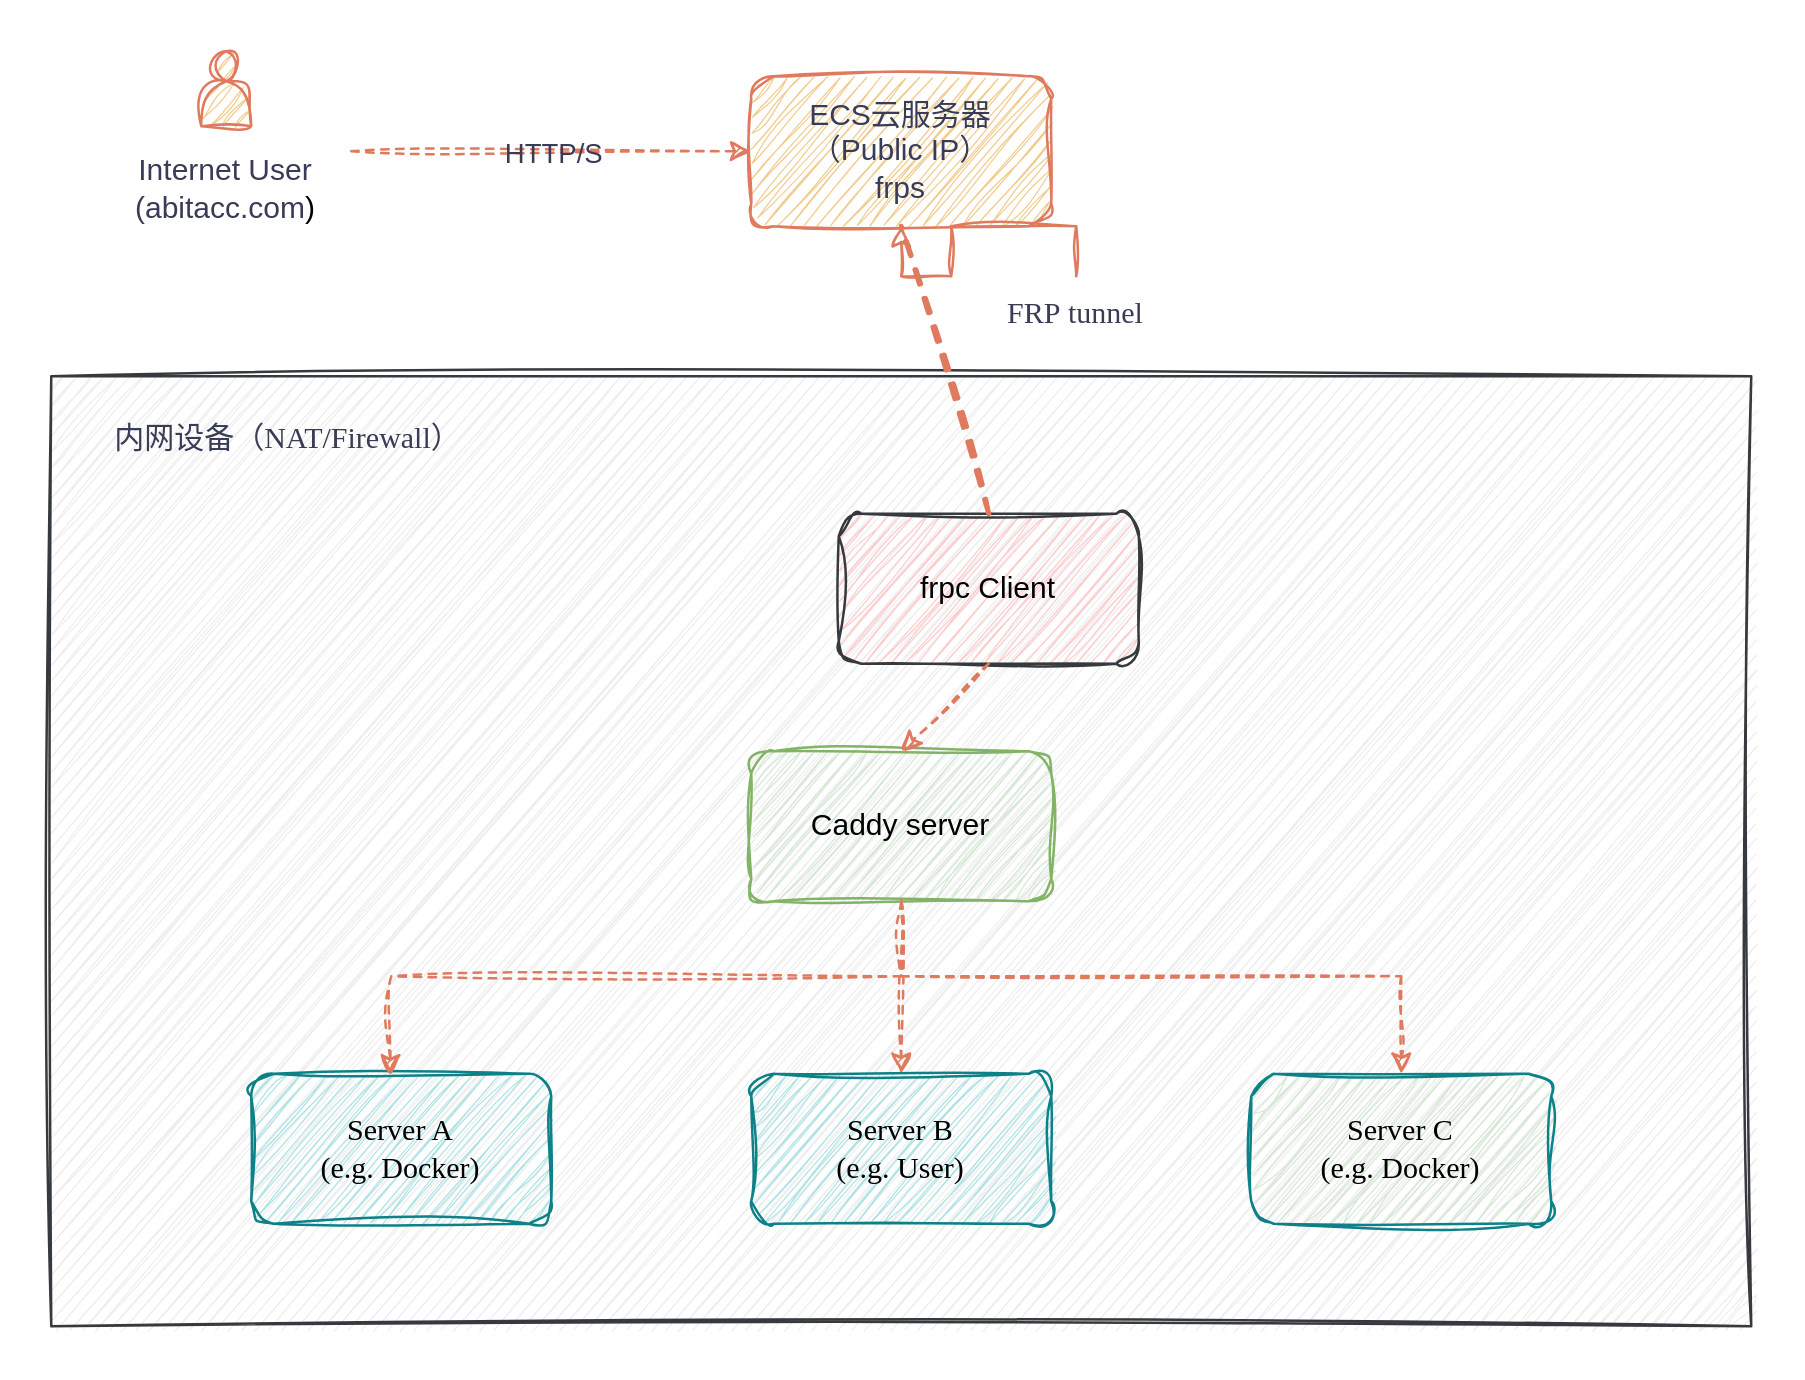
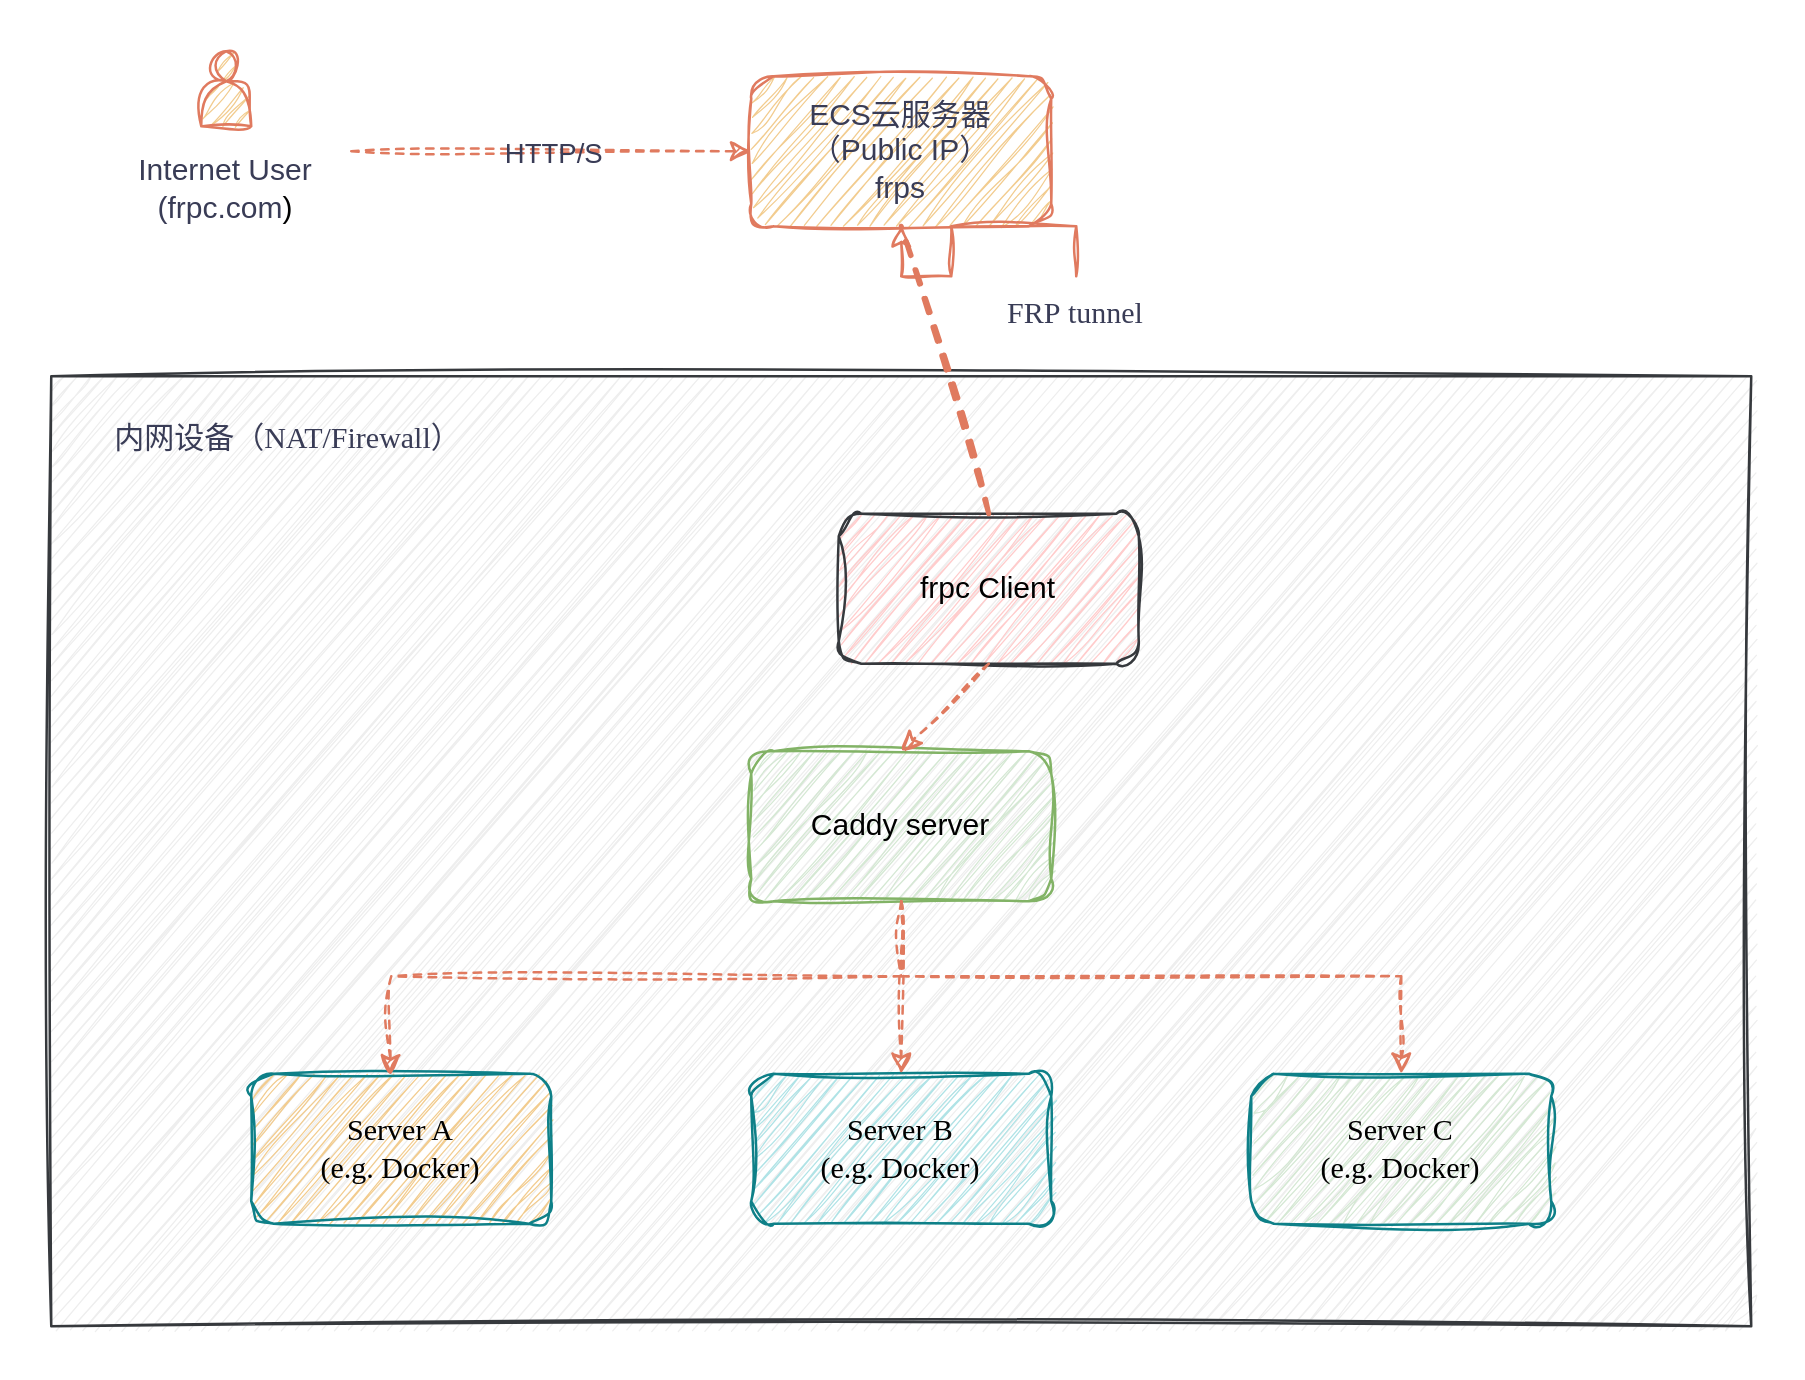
node "Internet User (abitacc.com)": label "Internet User (abitacc.com)" -> "Internet User (frpc.com)"
node "Server A (e.g. Docker)": fillcolor #b0e3e6 -> #f2cc8f
node "Server B (e.g. User)": label "Server B (e.g. User)" -> "Server B (e.g. Docker)"
